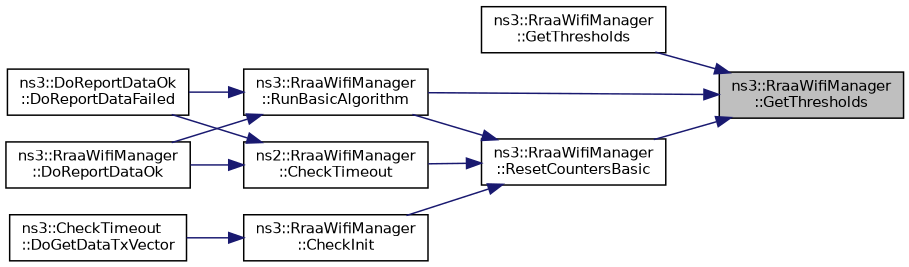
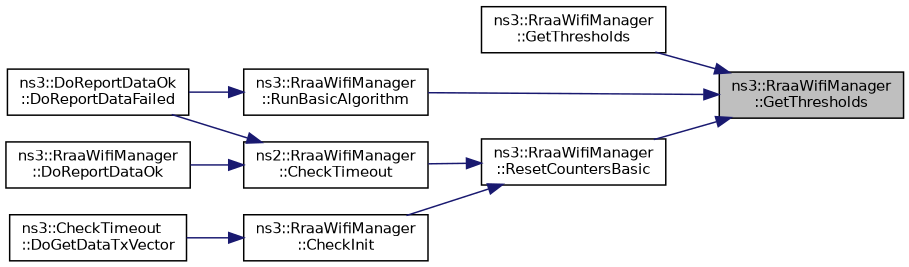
edge "ns3::RraaWifiManager ::RunBasicAlgorithm" -> "ns3::RraaWifiManager ::ResetCountersBasic": removed
edge "ns3::RraaWifiManager ::DoReportDataOk" -> "ns3::RraaWifiManager ::RunBasicAlgorithm": removed
